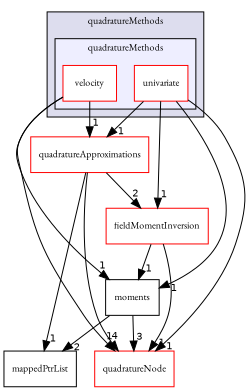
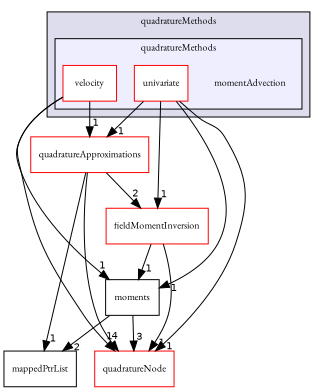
node "momentAdvection": added
